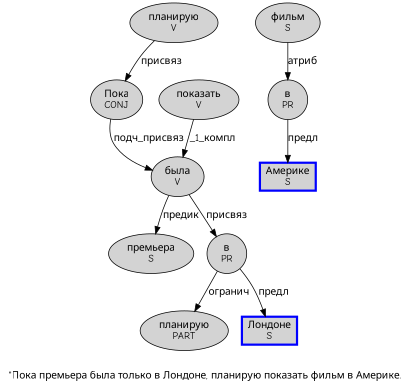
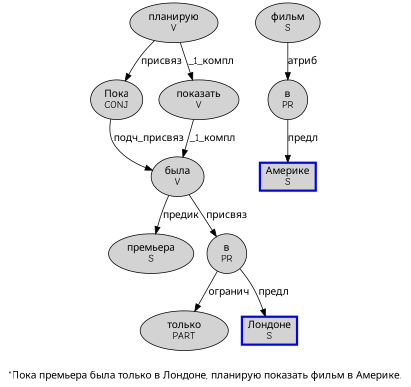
edge "планирую V" -> "показать V": added, label "_1_компл"
node "планирую PART": label "планирую PART" -> "только PART"
